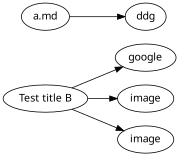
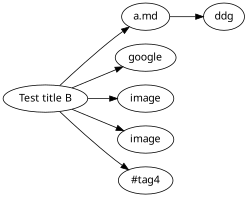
edge "Test title B" -> "a.md": added
node "#tag4": added
